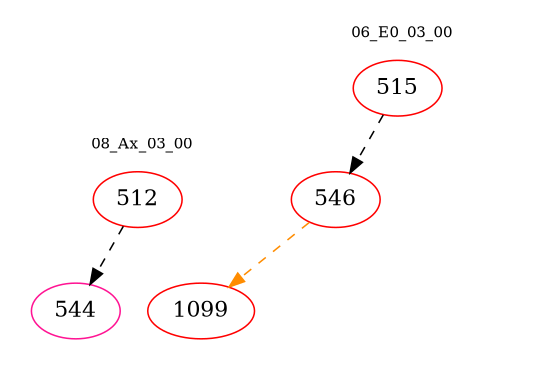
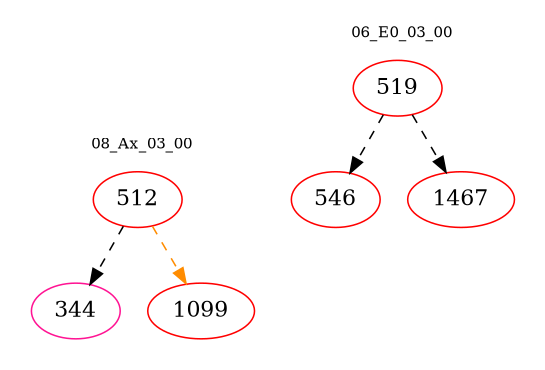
node "515": label "515" -> "519"
node "1467": added
edge "546" -> "1099": now "512" -> "1099"
node "544": label "544" -> "344"
